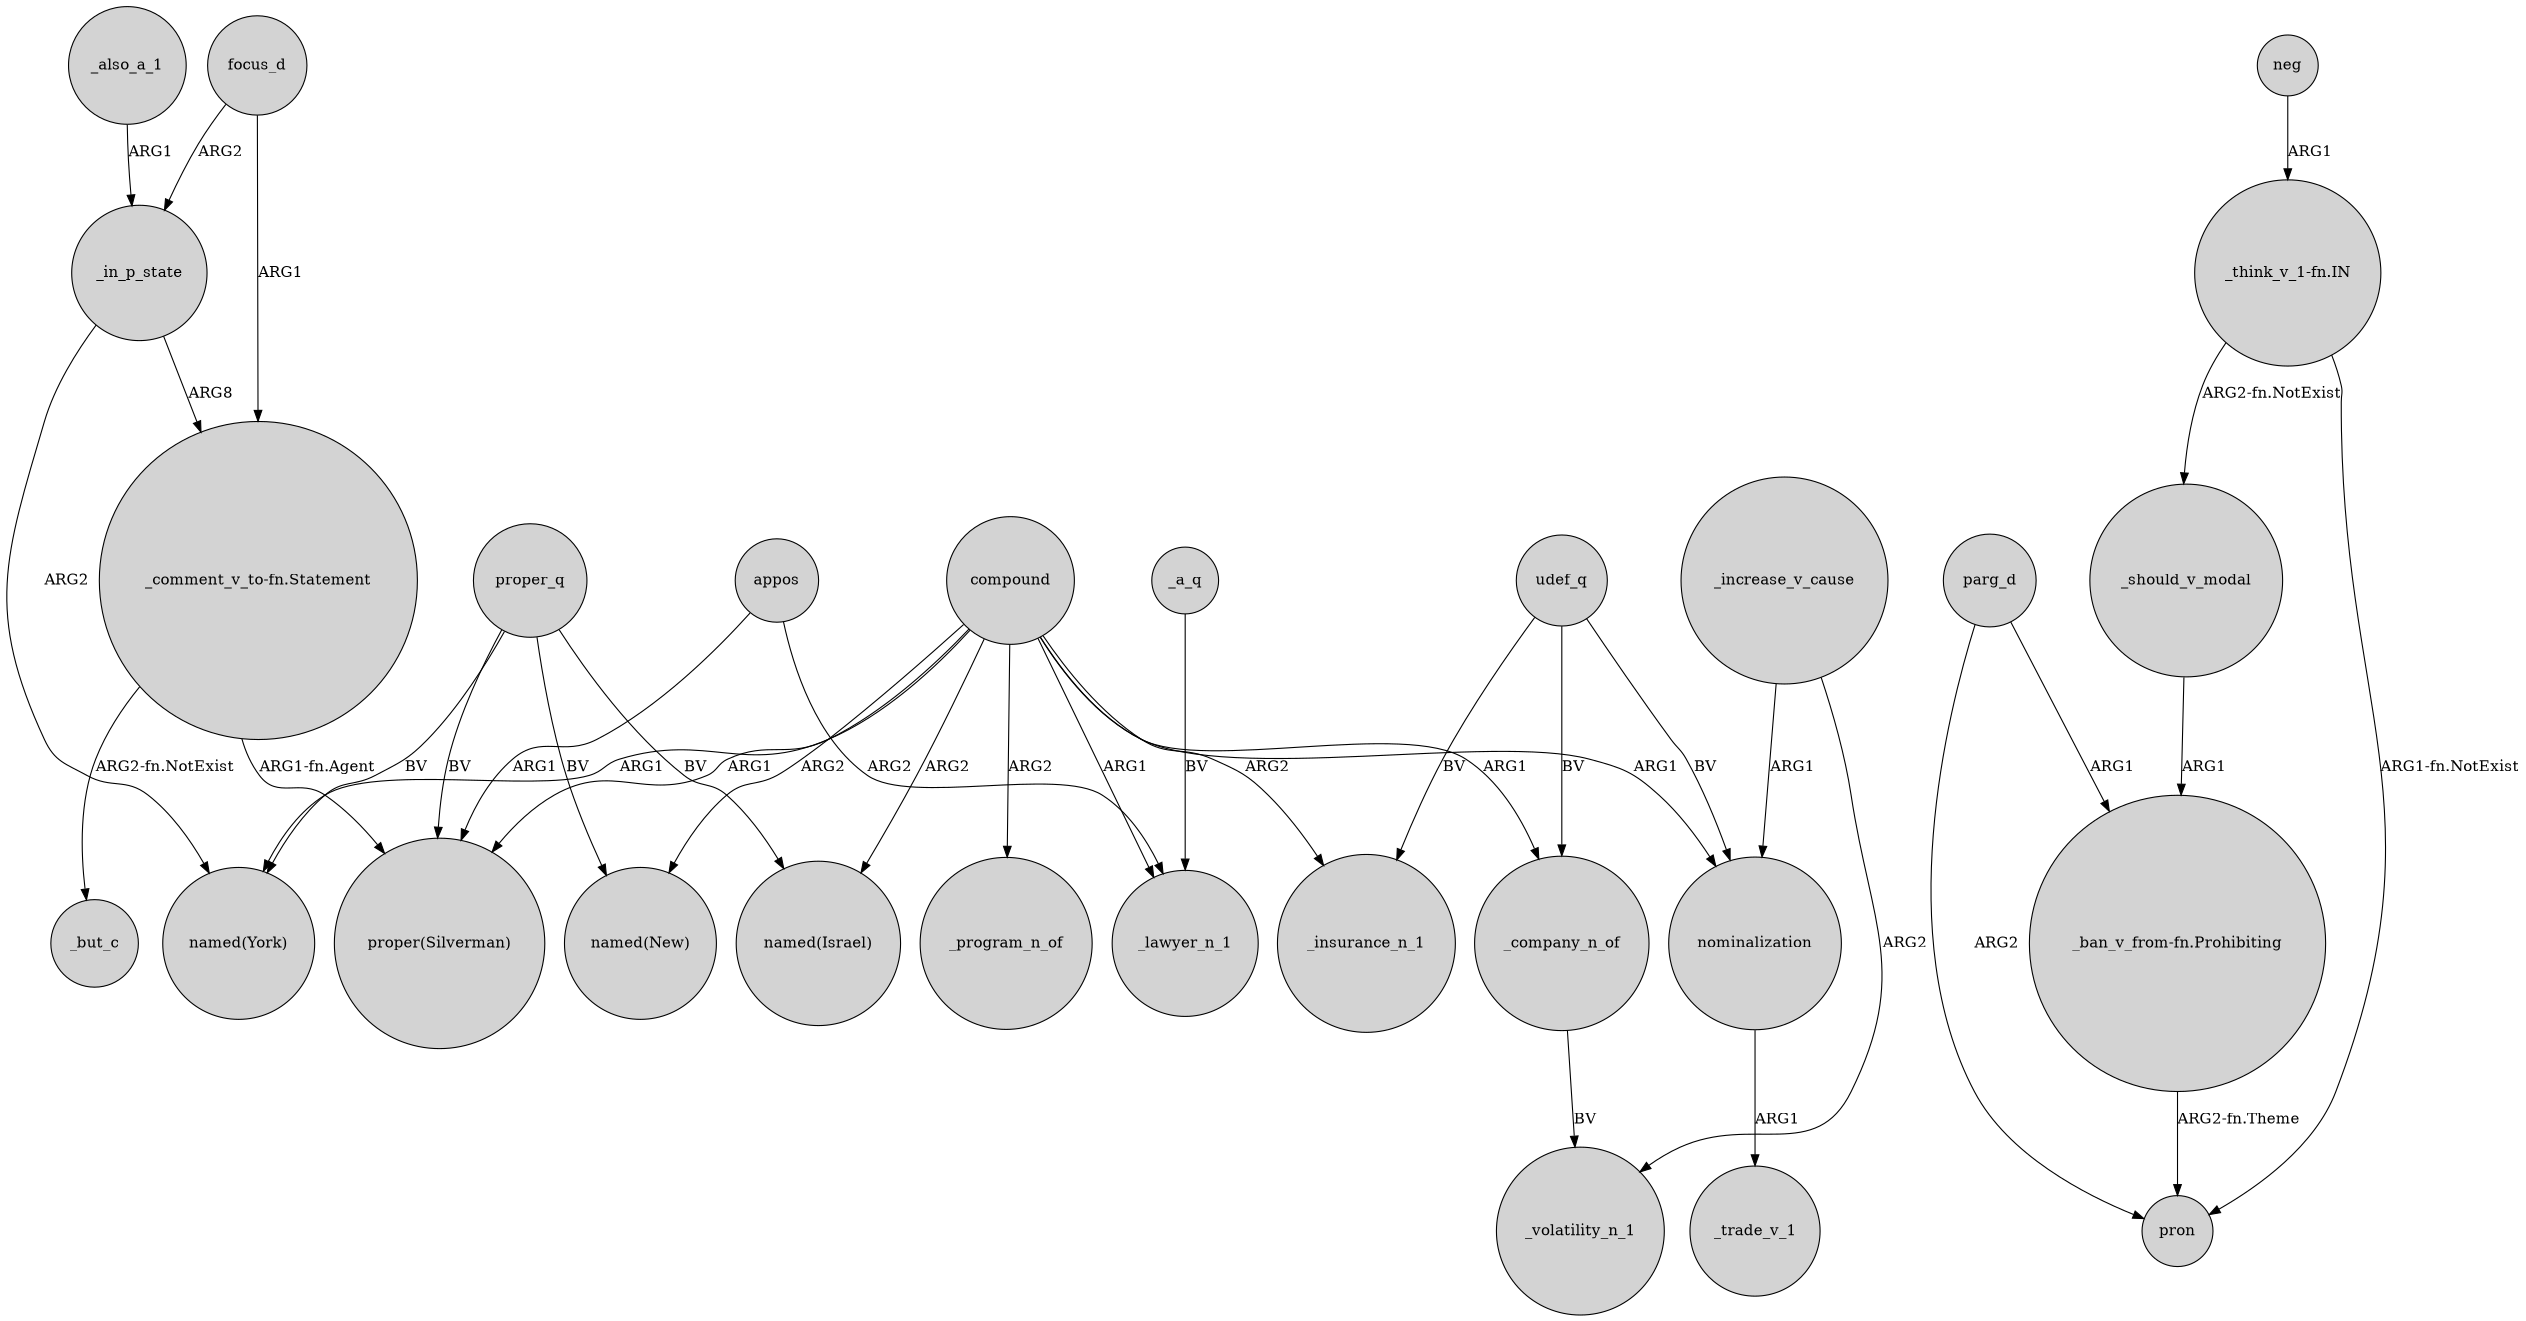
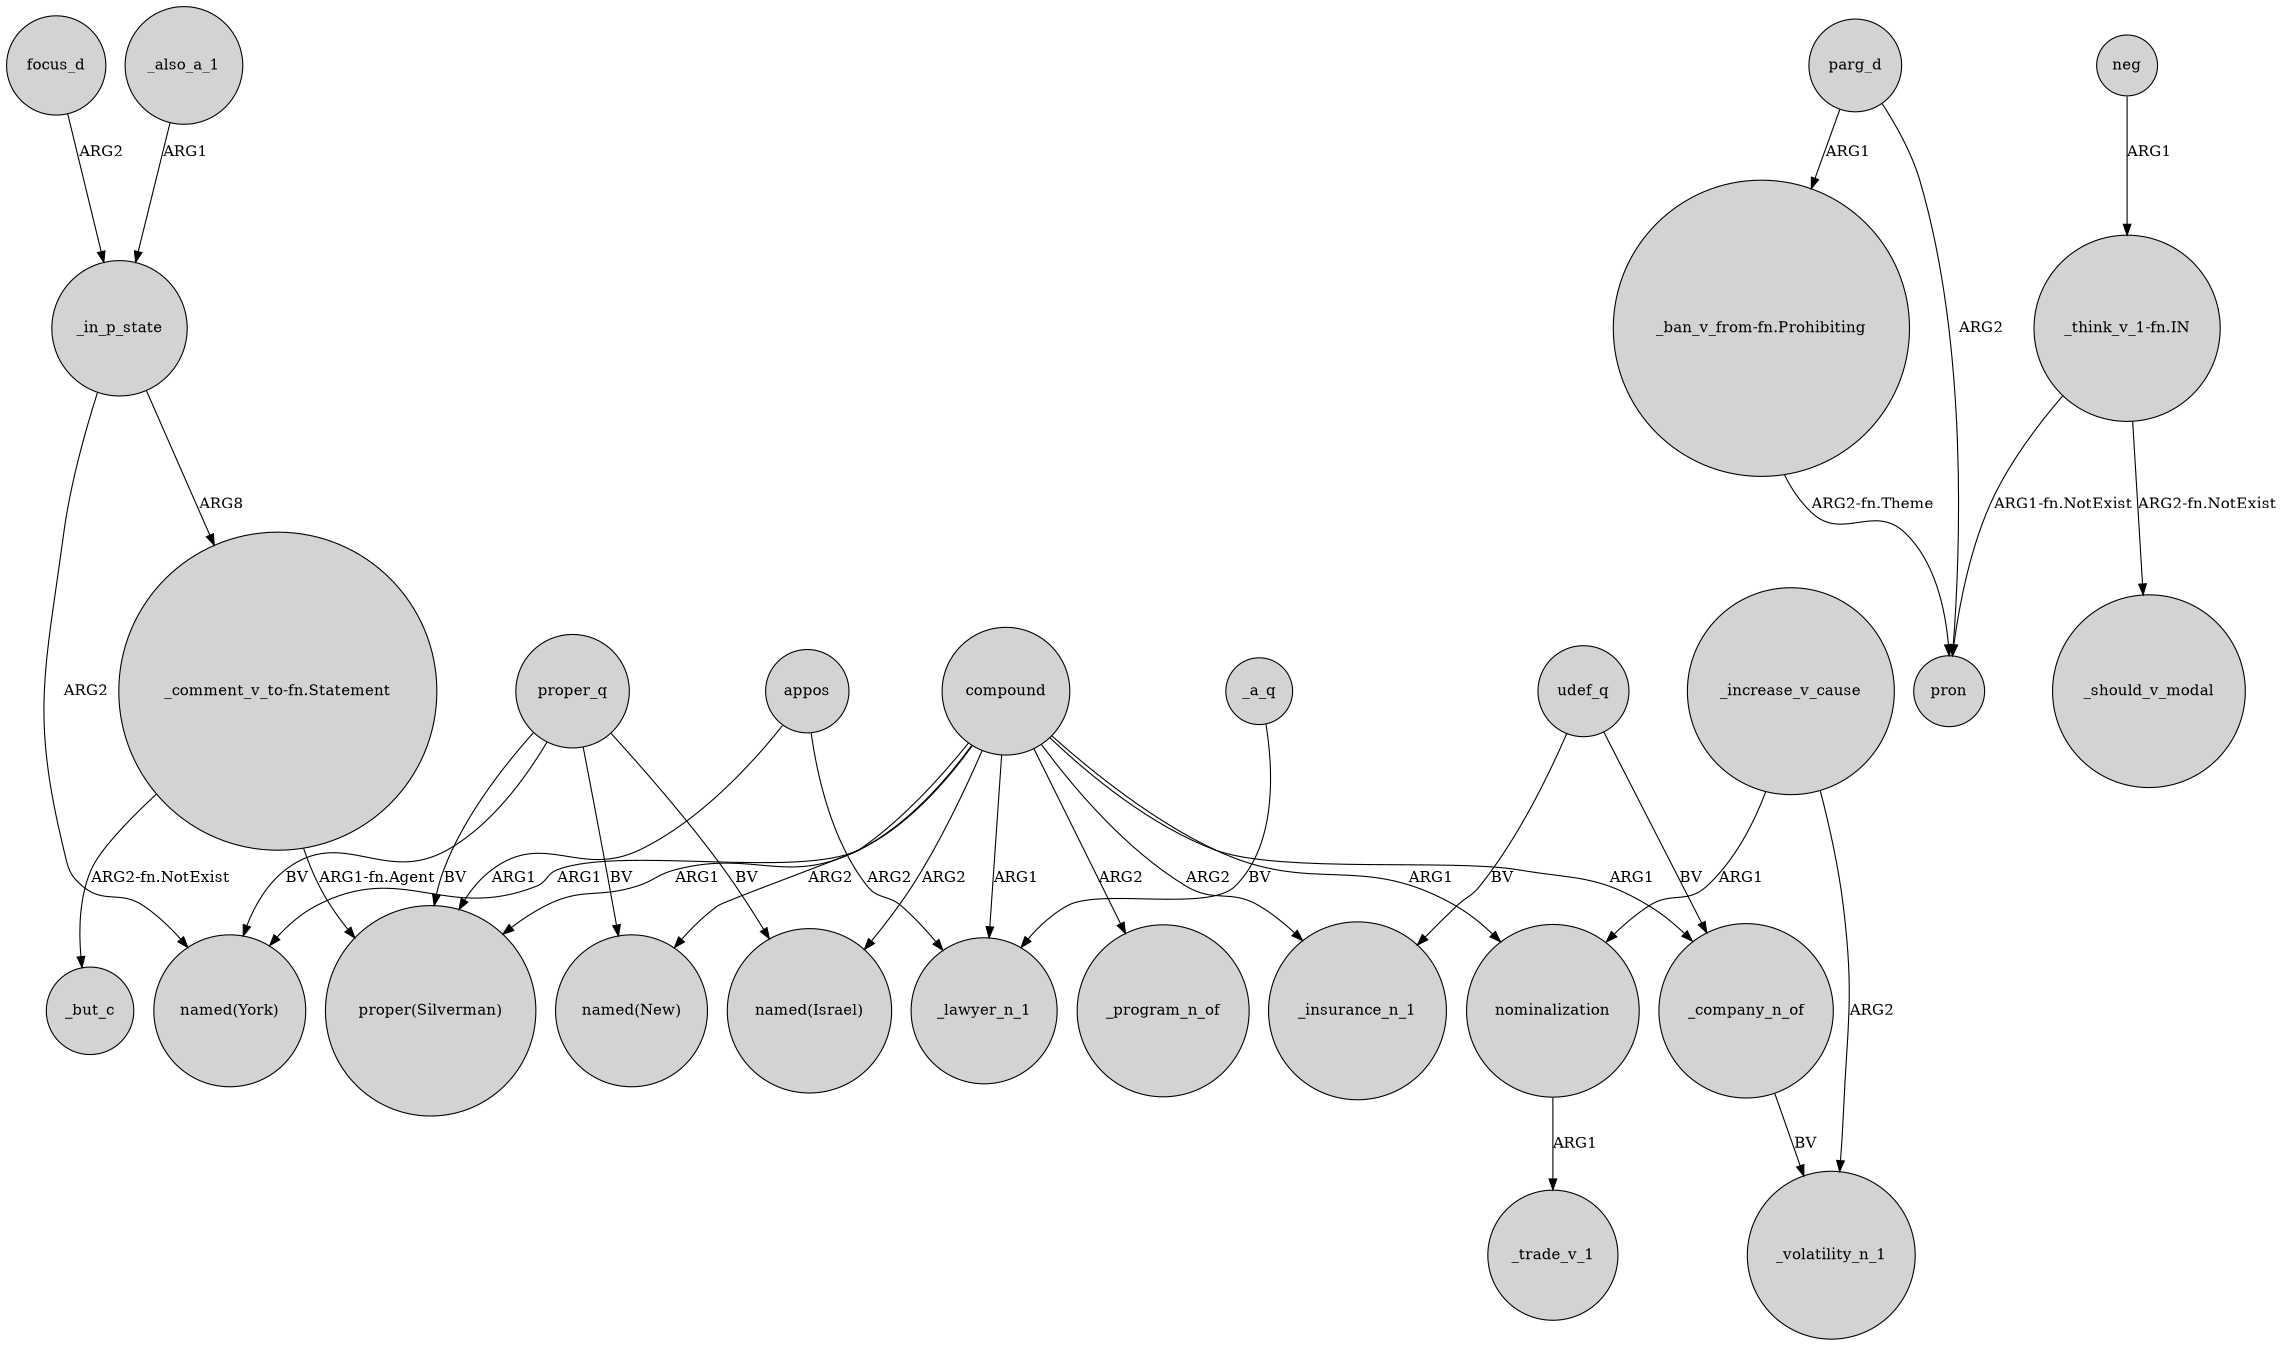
edge "focus_d" -> "_comment_v_to-fn.Statement": removed, label "ARG1"
edge "udef_q" -> "nominalization": removed, label "BV"
edge "_should_v_modal" -> "_ban_v_from-fn.Prohibiting": removed, label "ARG1"
